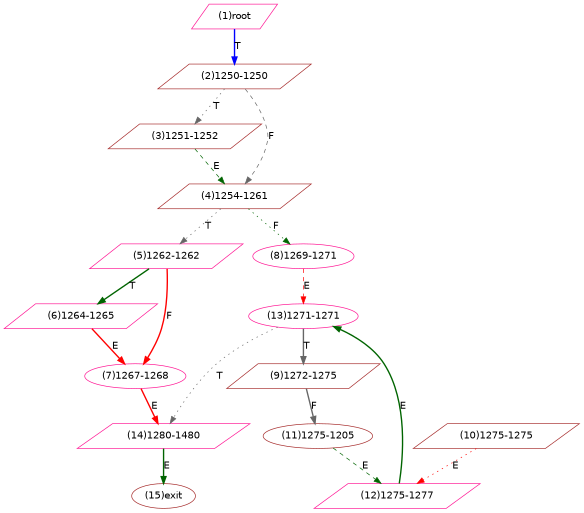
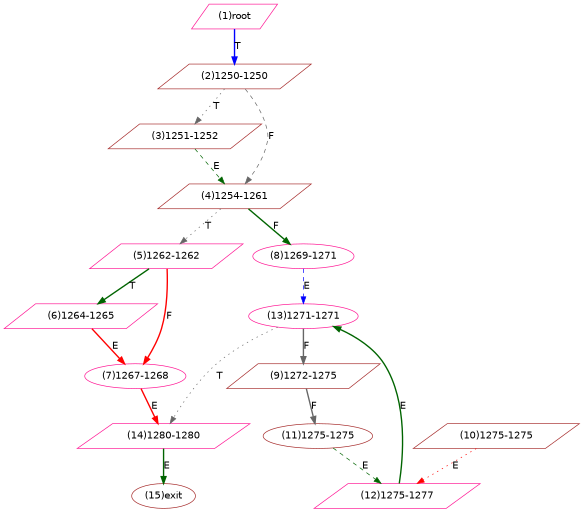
edge "(4)1254-1261" -> "(8)1269-1271": style dotted -> bold
edge "(8)1269-1271" -> "(13)1271-1271": color red -> blue
edge "(13)1271-1271" -> "(9)1272-1275": label "T" -> "F"
node "(14)1280-1480": label "(14)1280-1480" -> "(14)1280-1280"
node "(11)1275-1205": label "(11)1275-1205" -> "(11)1275-1275"
